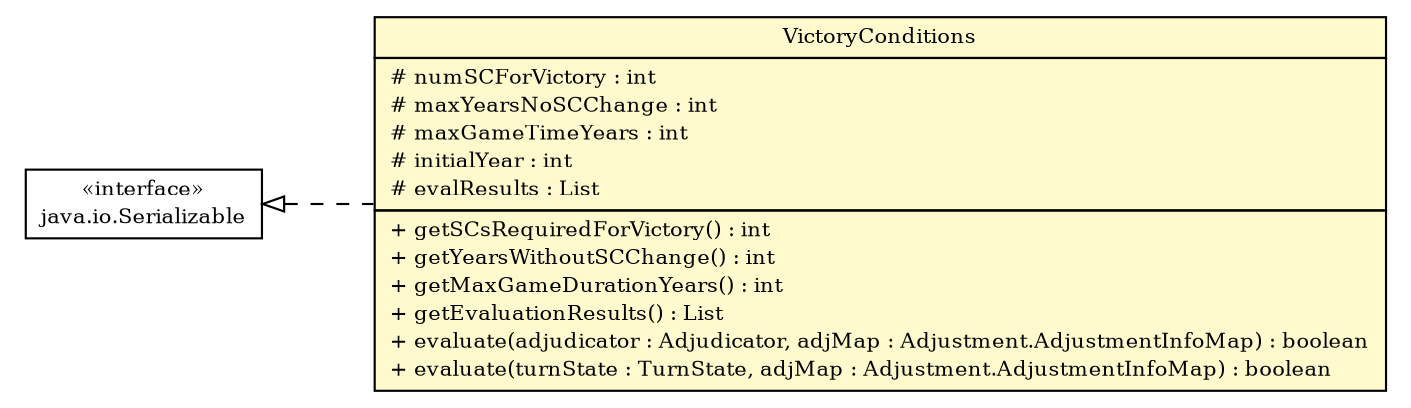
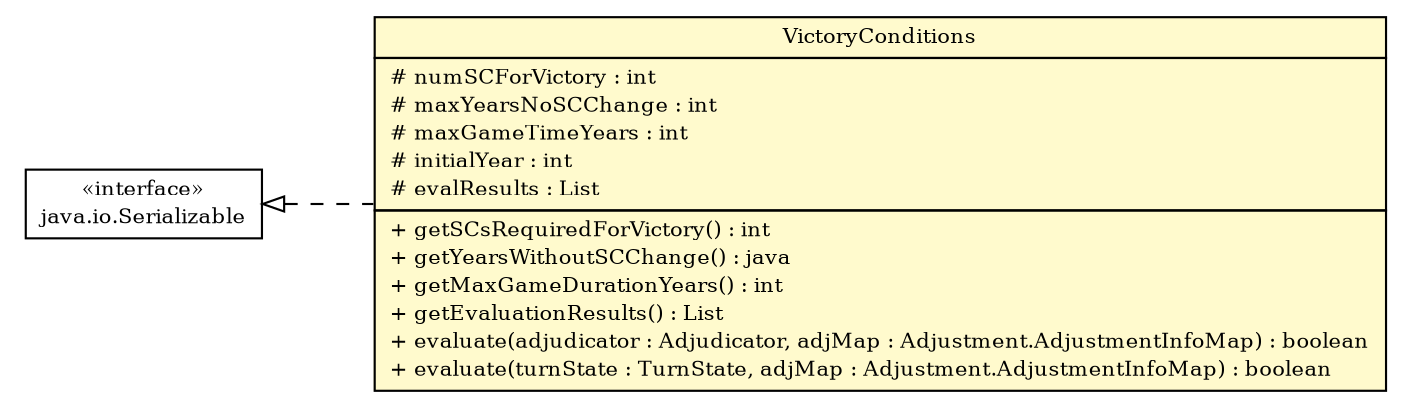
node "VictoryConditions": text "+ getYearsWithoutSCChange() : int" -> "+ getYearsWithoutSCChange() : java"
